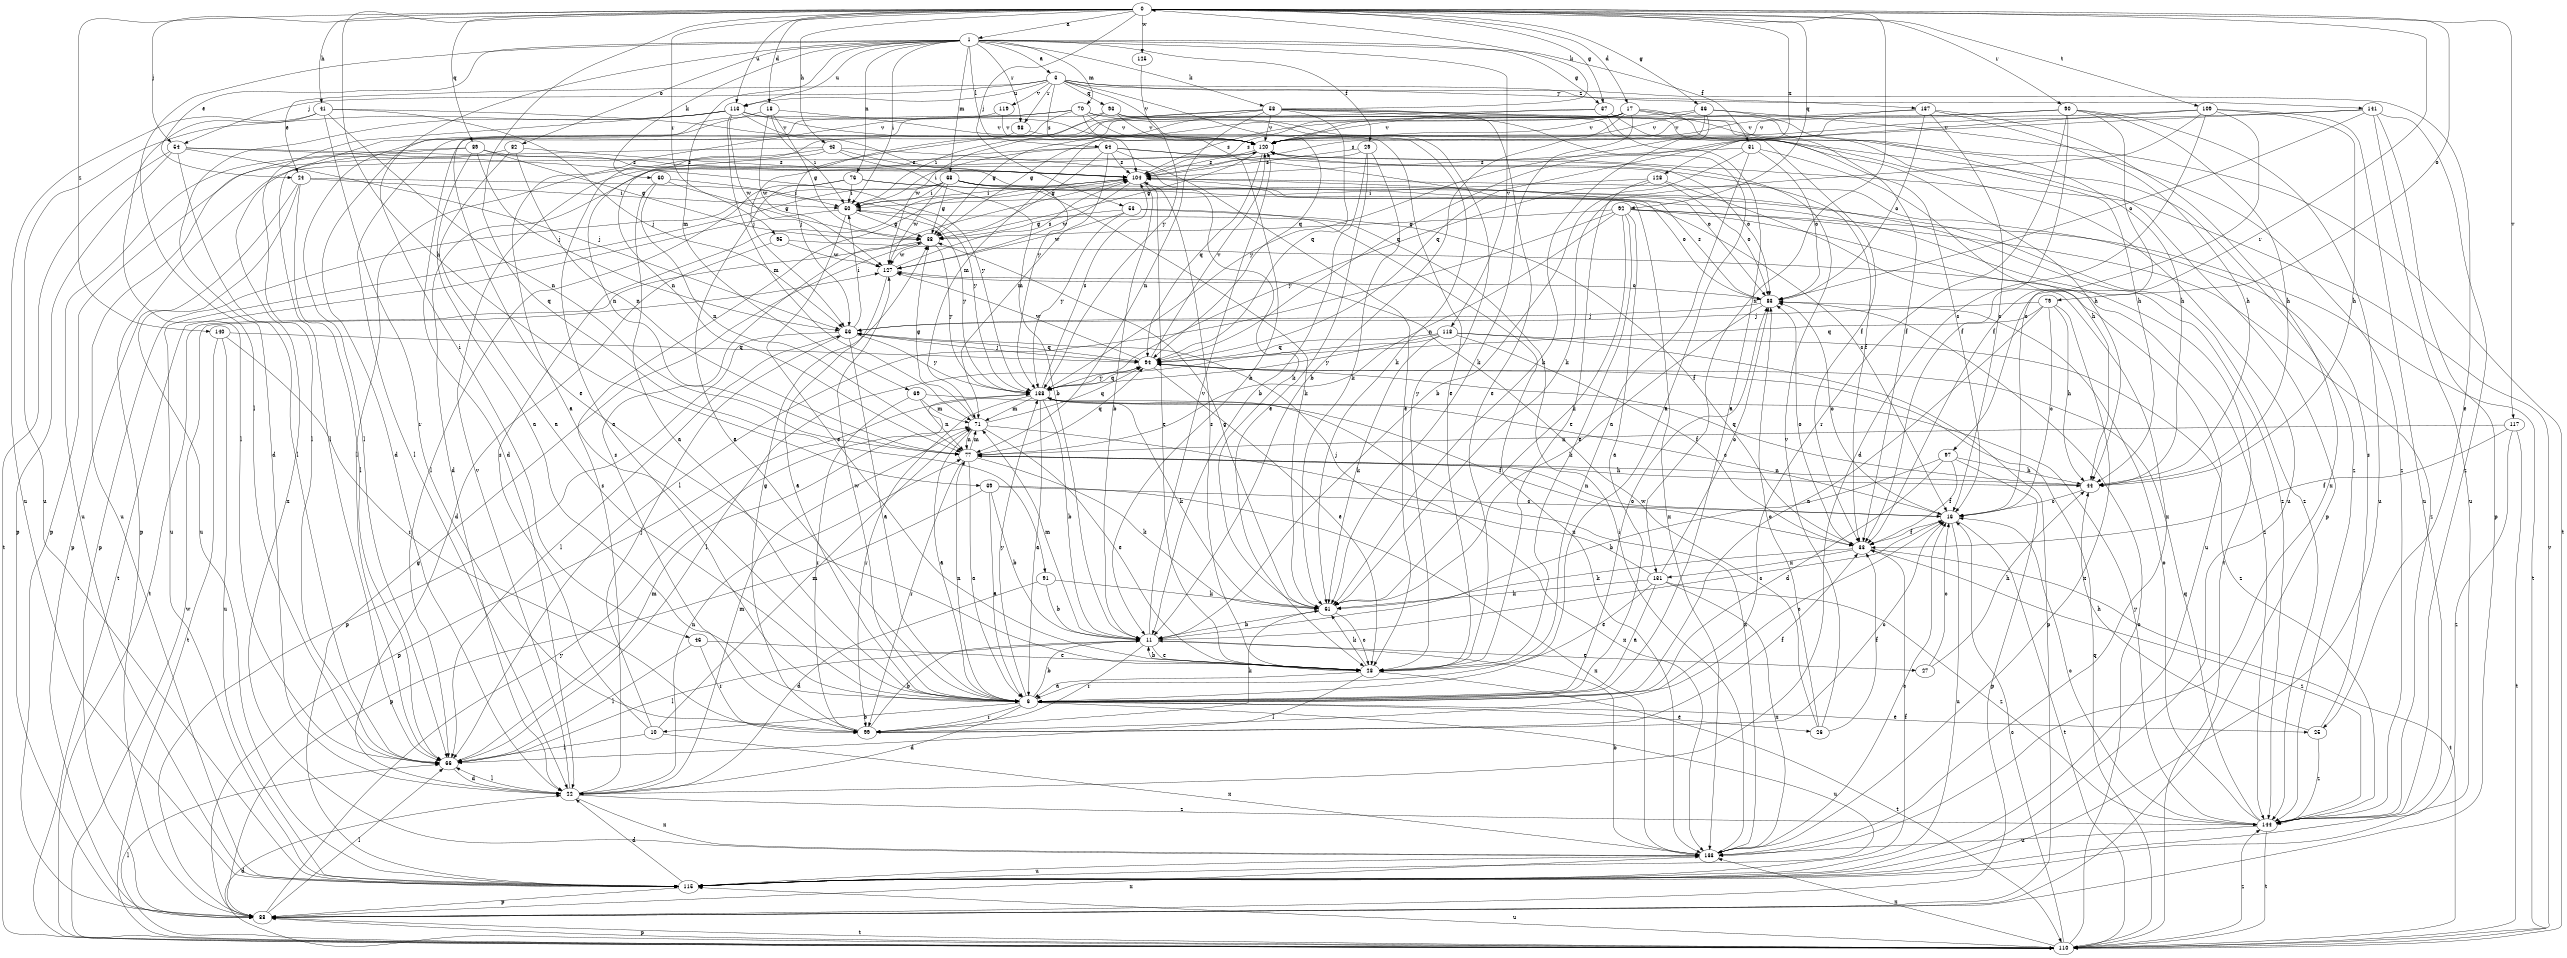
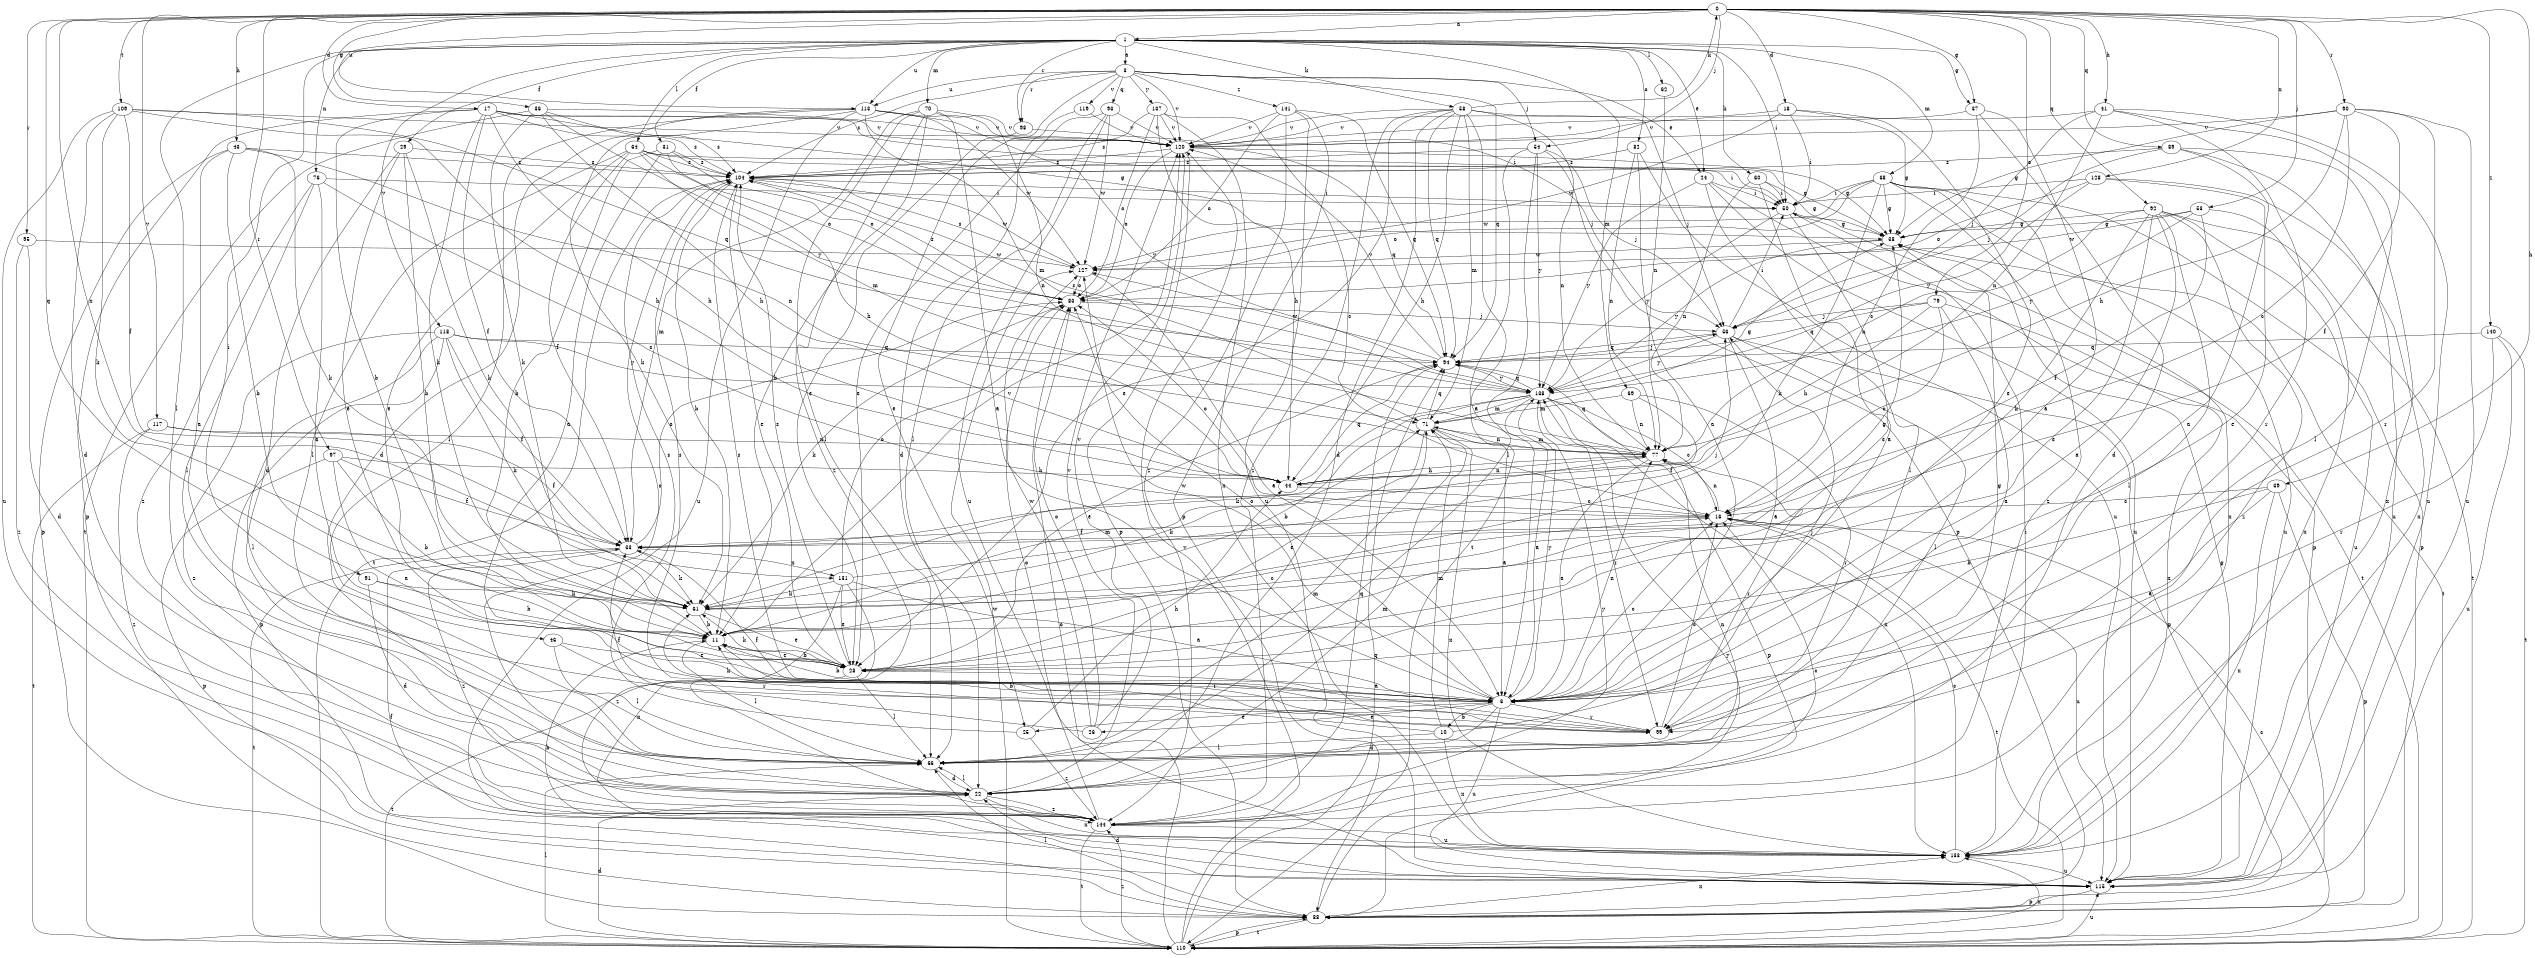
node "125": removed
node "62": added
edge "89" -> "38": removed, label "g"
edge "70" -> "33": label "f" -> "m"
edge "93" -> "28": label "y" -> "e"
edge "58" -> "22": label "l" -> "d"
edge "97" -> "6": label "d" -> "a"
edge "61" -> "28": label "c" -> "e"
node "27": removed
